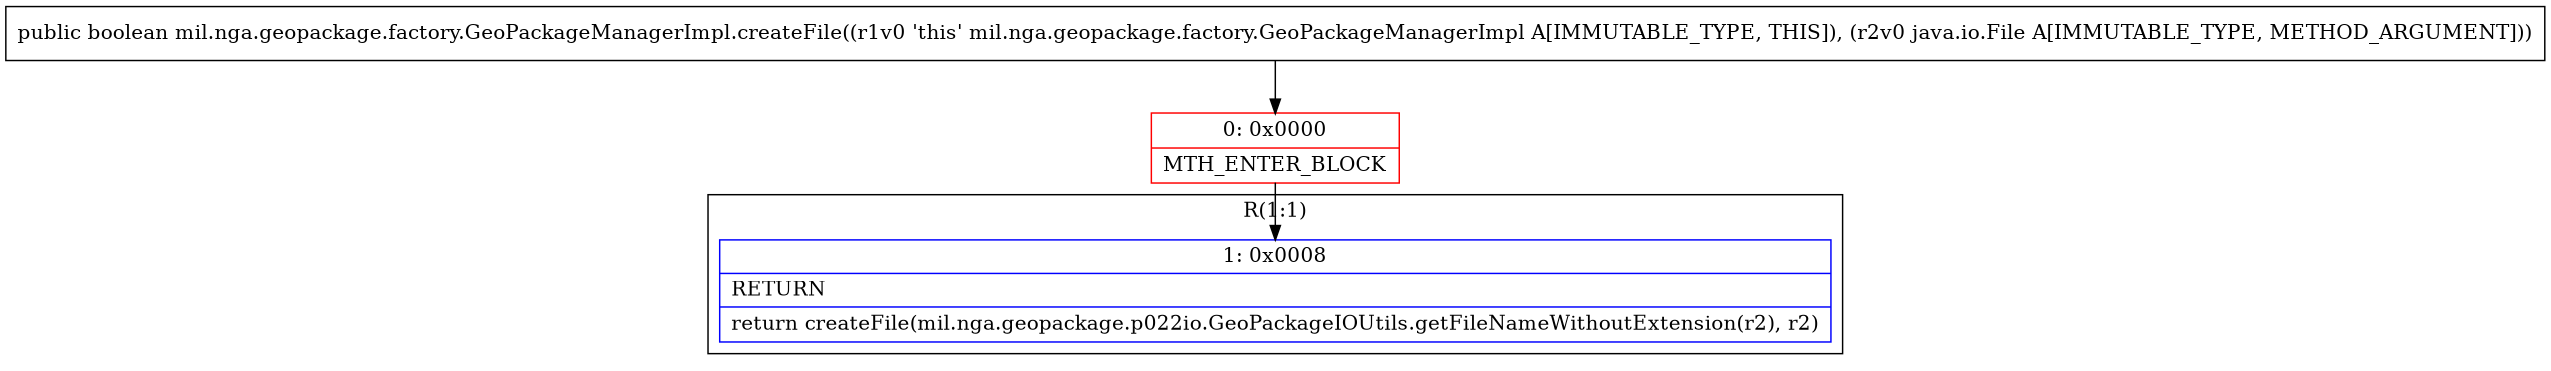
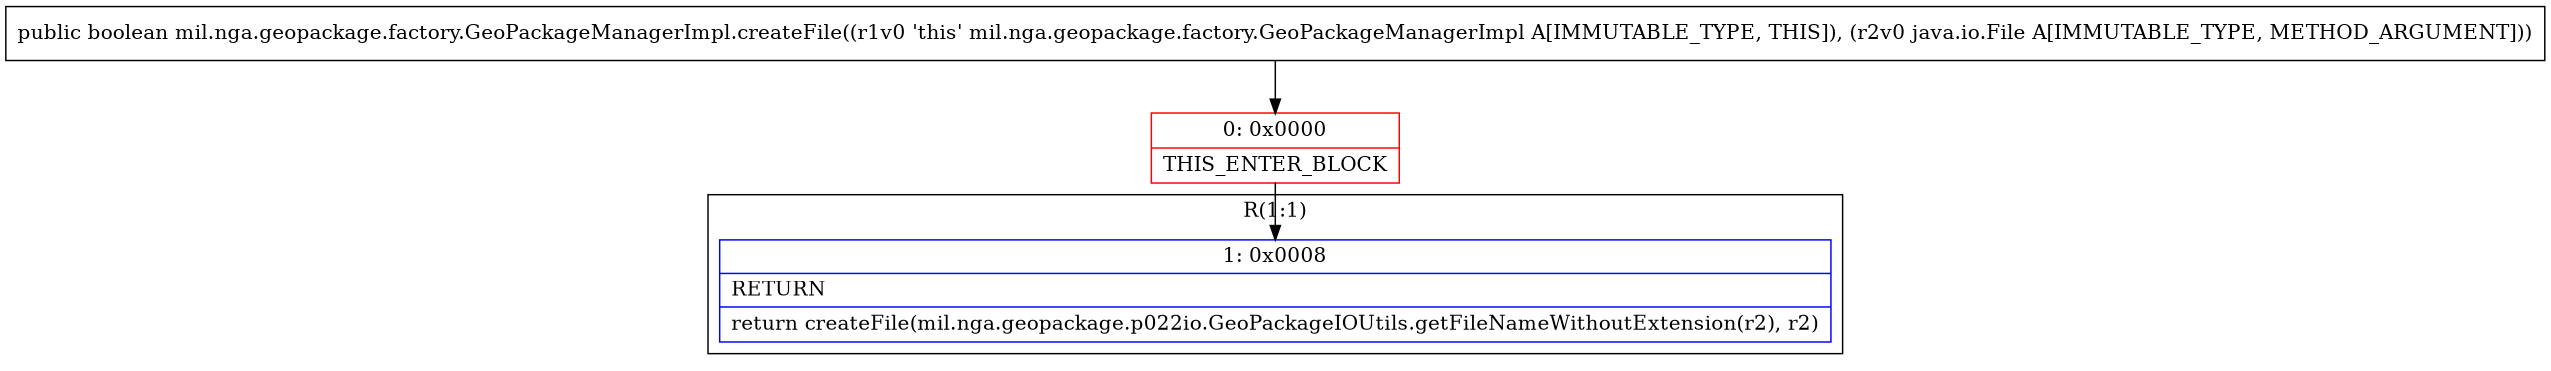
node "0: 0x0000": text "MTH_ENTER_BLOCK" -> "THIS_ENTER_BLOCK"
